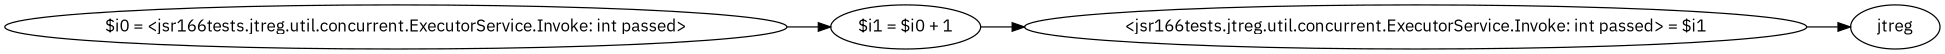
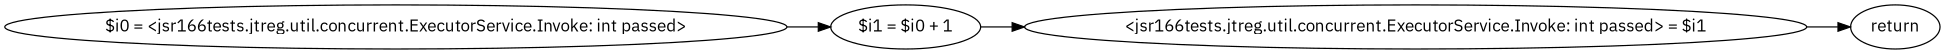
node "jtreg": label "jtreg" -> "return"
